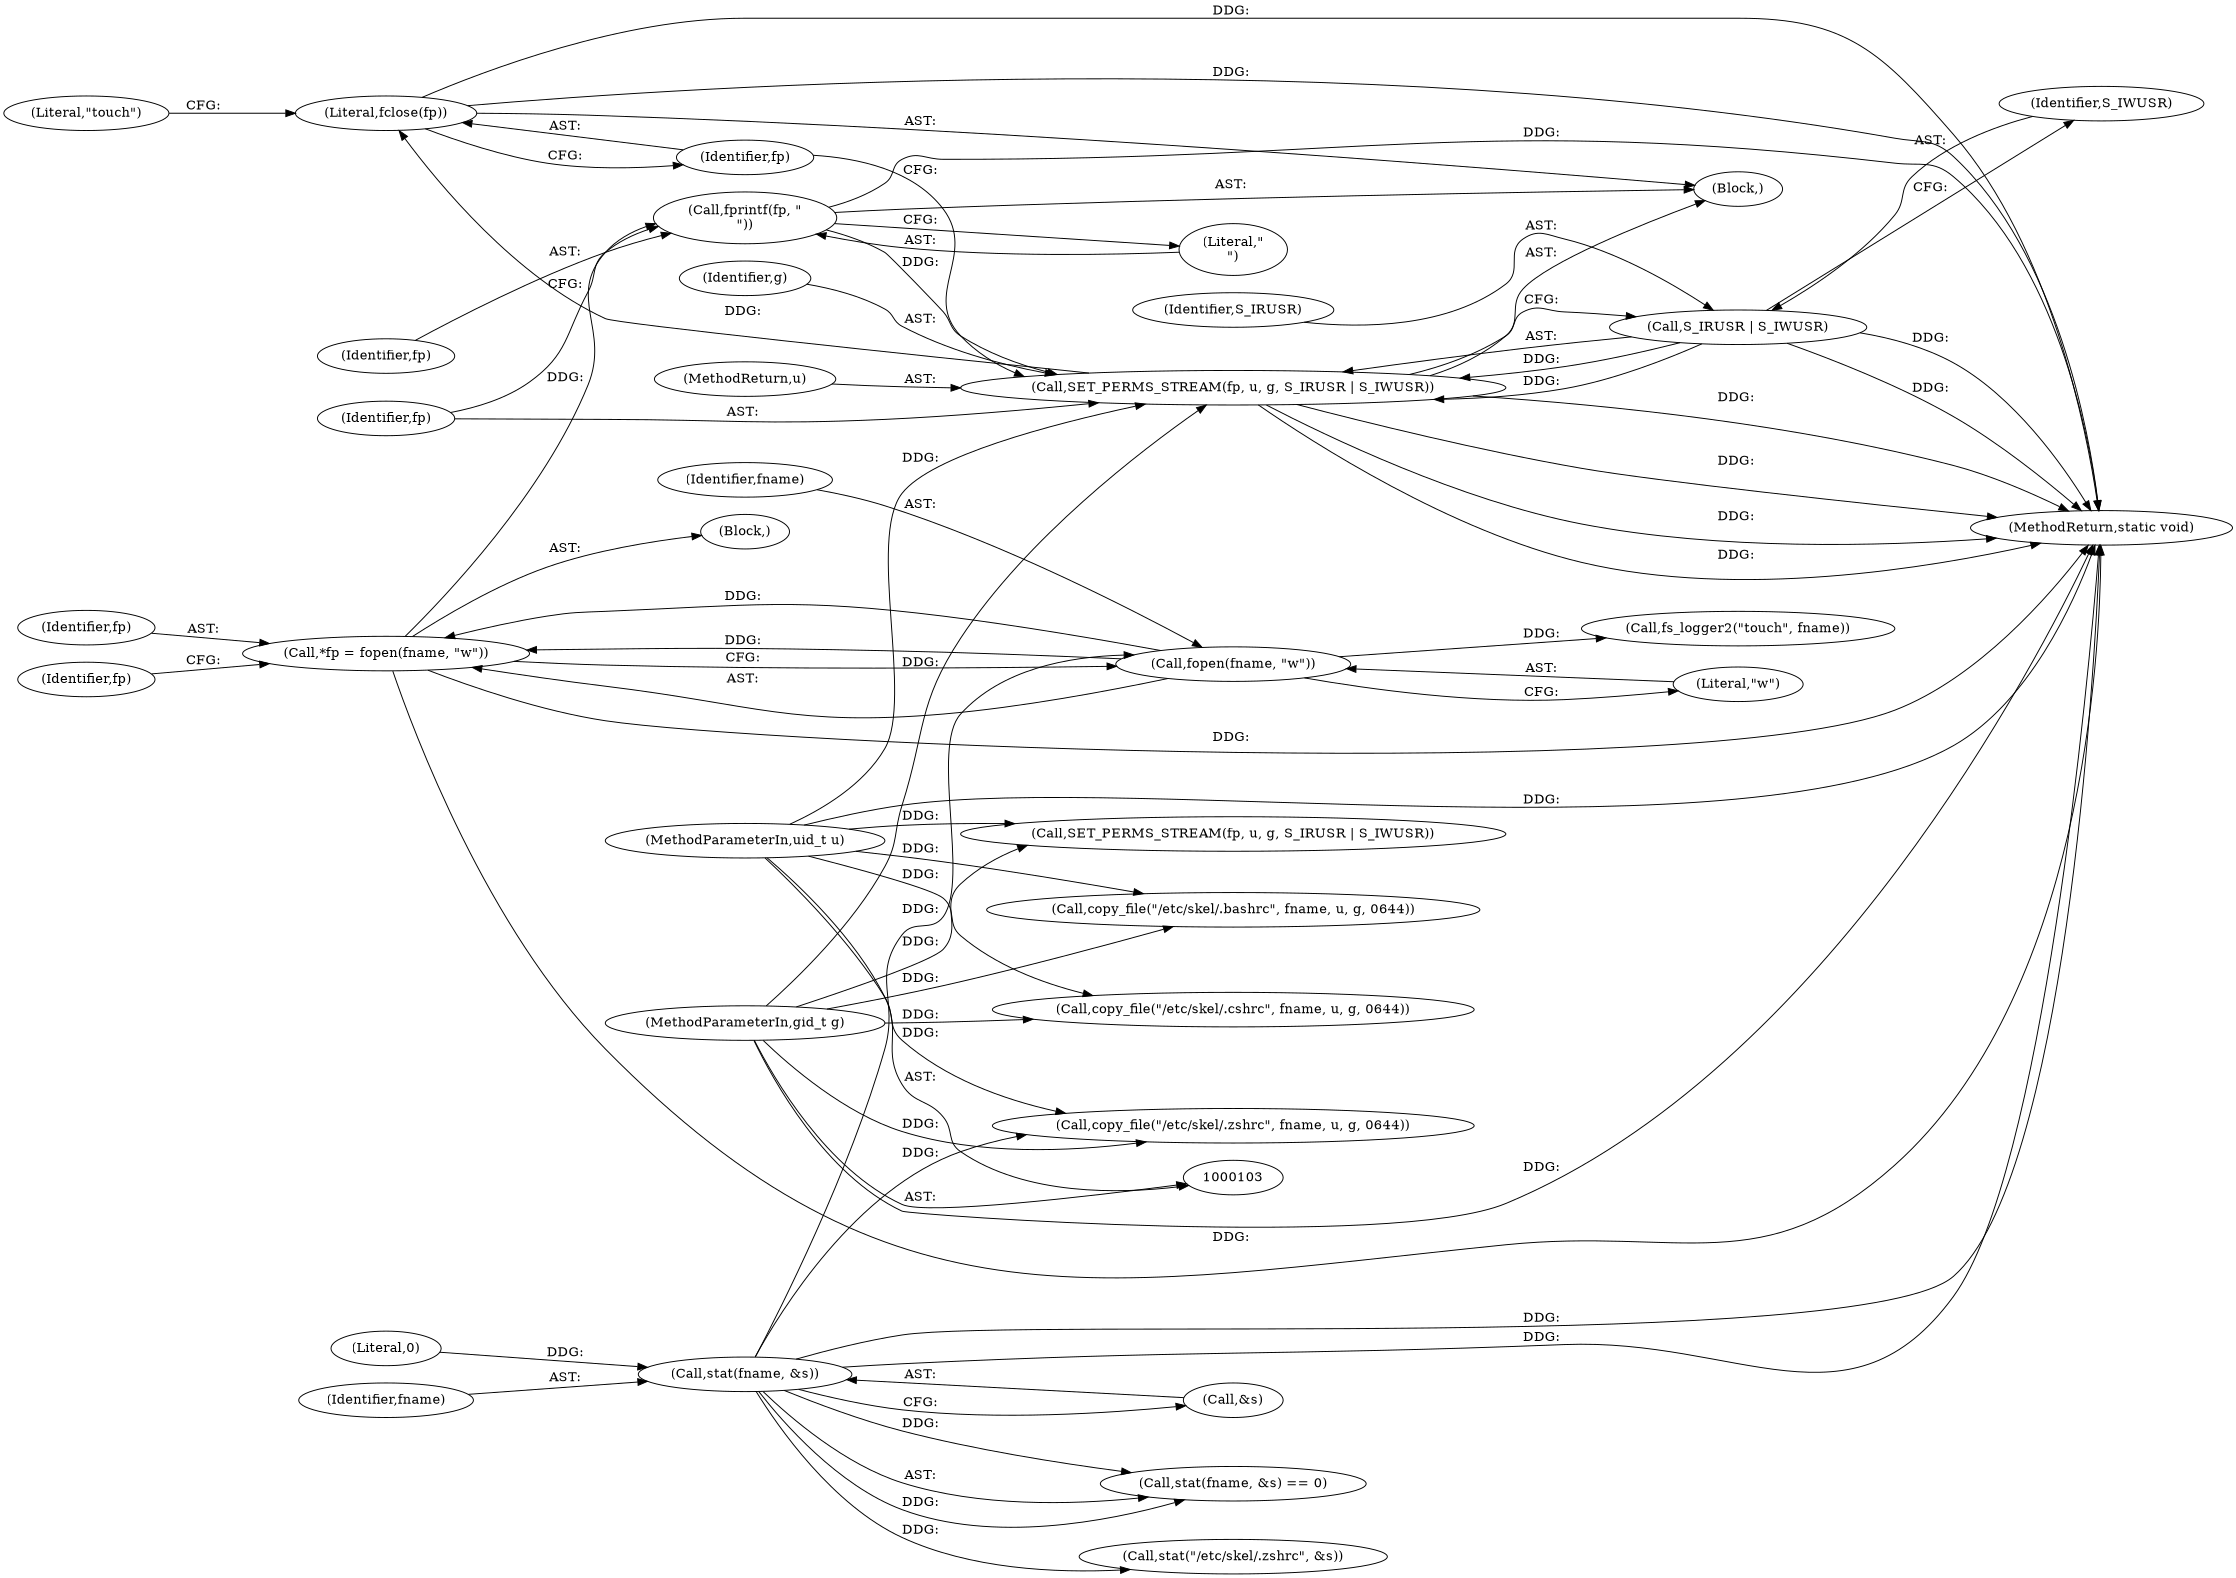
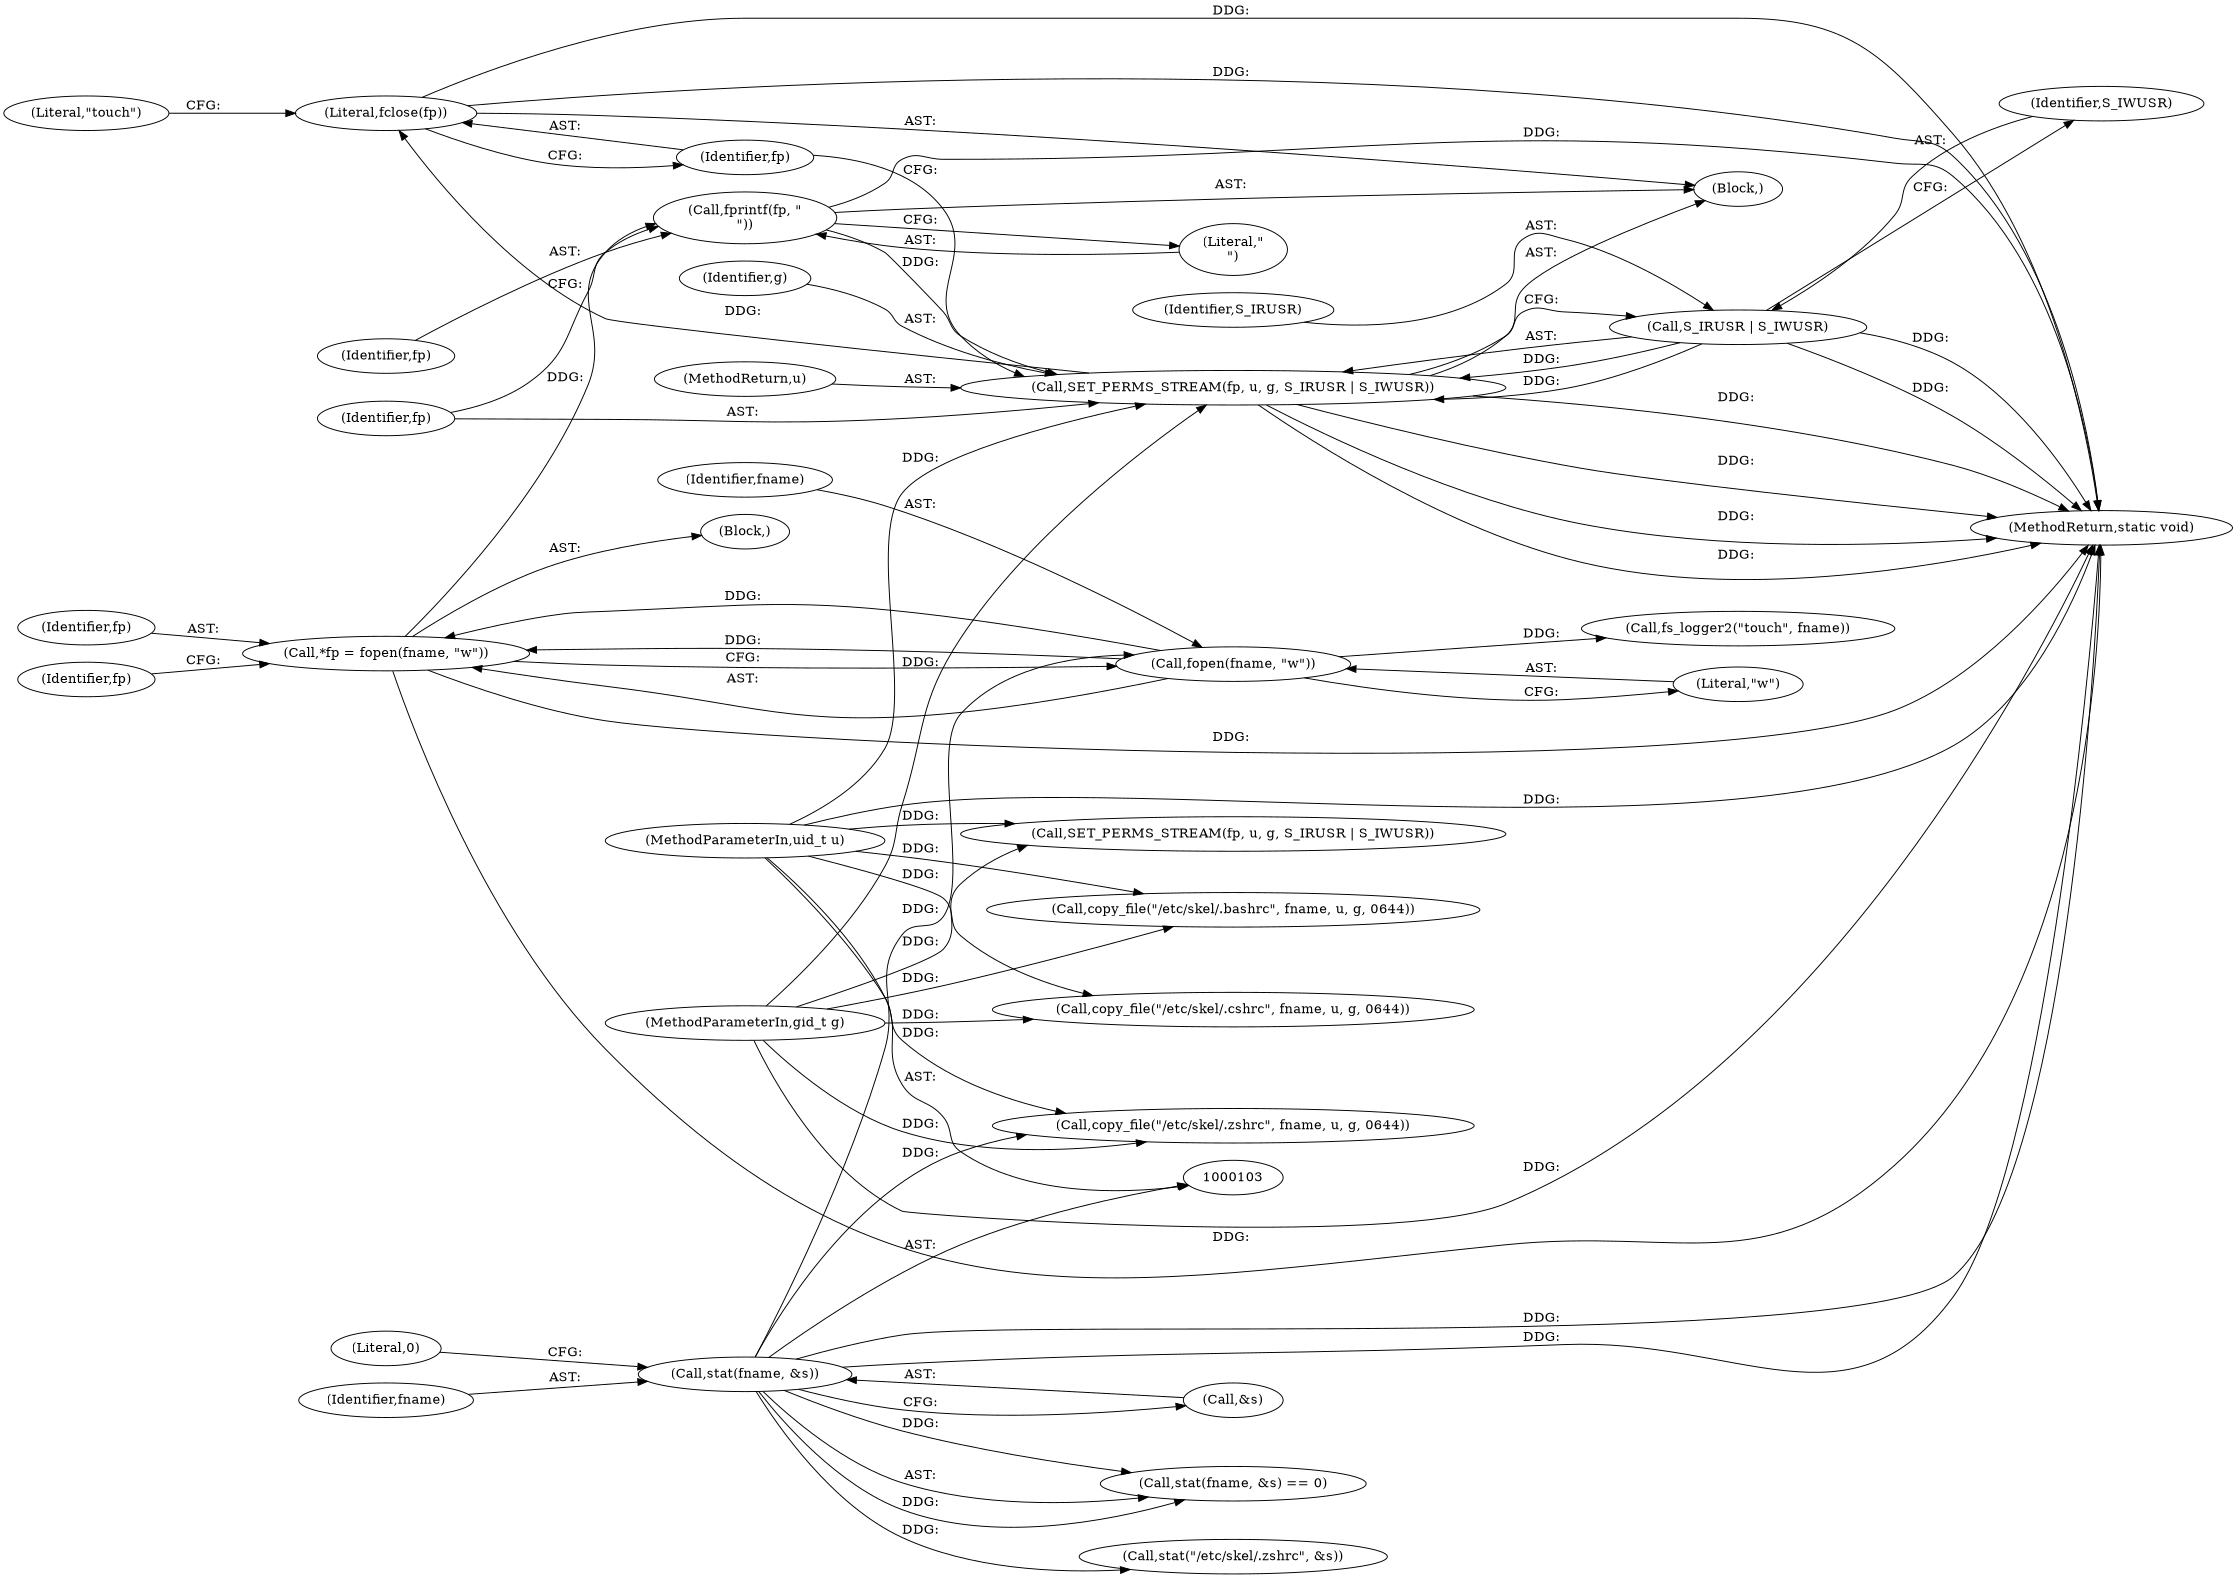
edge "(MethodParameterIn,gid_t g)" -> "1000103": now "(Call,stat(fname, &s))" -> "1000103"
edge "(Literal,0)" -> "(Call,stat(fname, &s))": label "DDG: " -> "CFG: "
